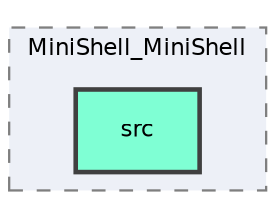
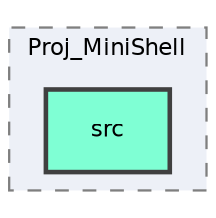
cluster "MiniShell_MiniShell": label "MiniShell_MiniShell" -> "Proj_MiniShell"
